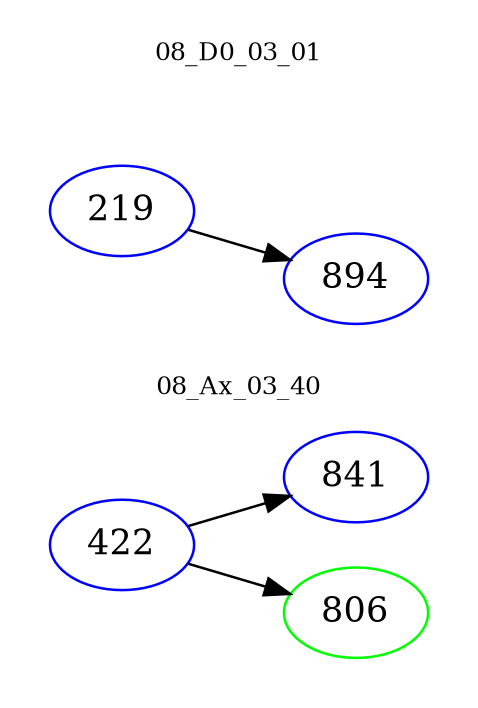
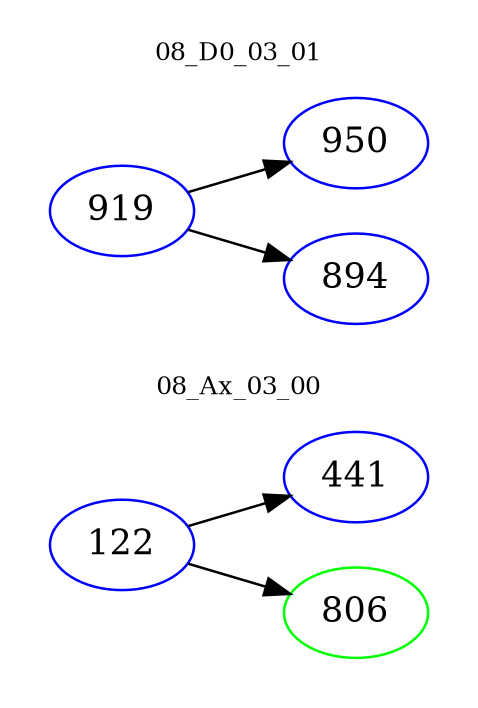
node "950": added
node "219": label "219" -> "919"
cluster "08_Ax_03_40": label "08_Ax_03_40" -> "08_Ax_03_00"
node "841": label "841" -> "441"
node "422": label "422" -> "122"
